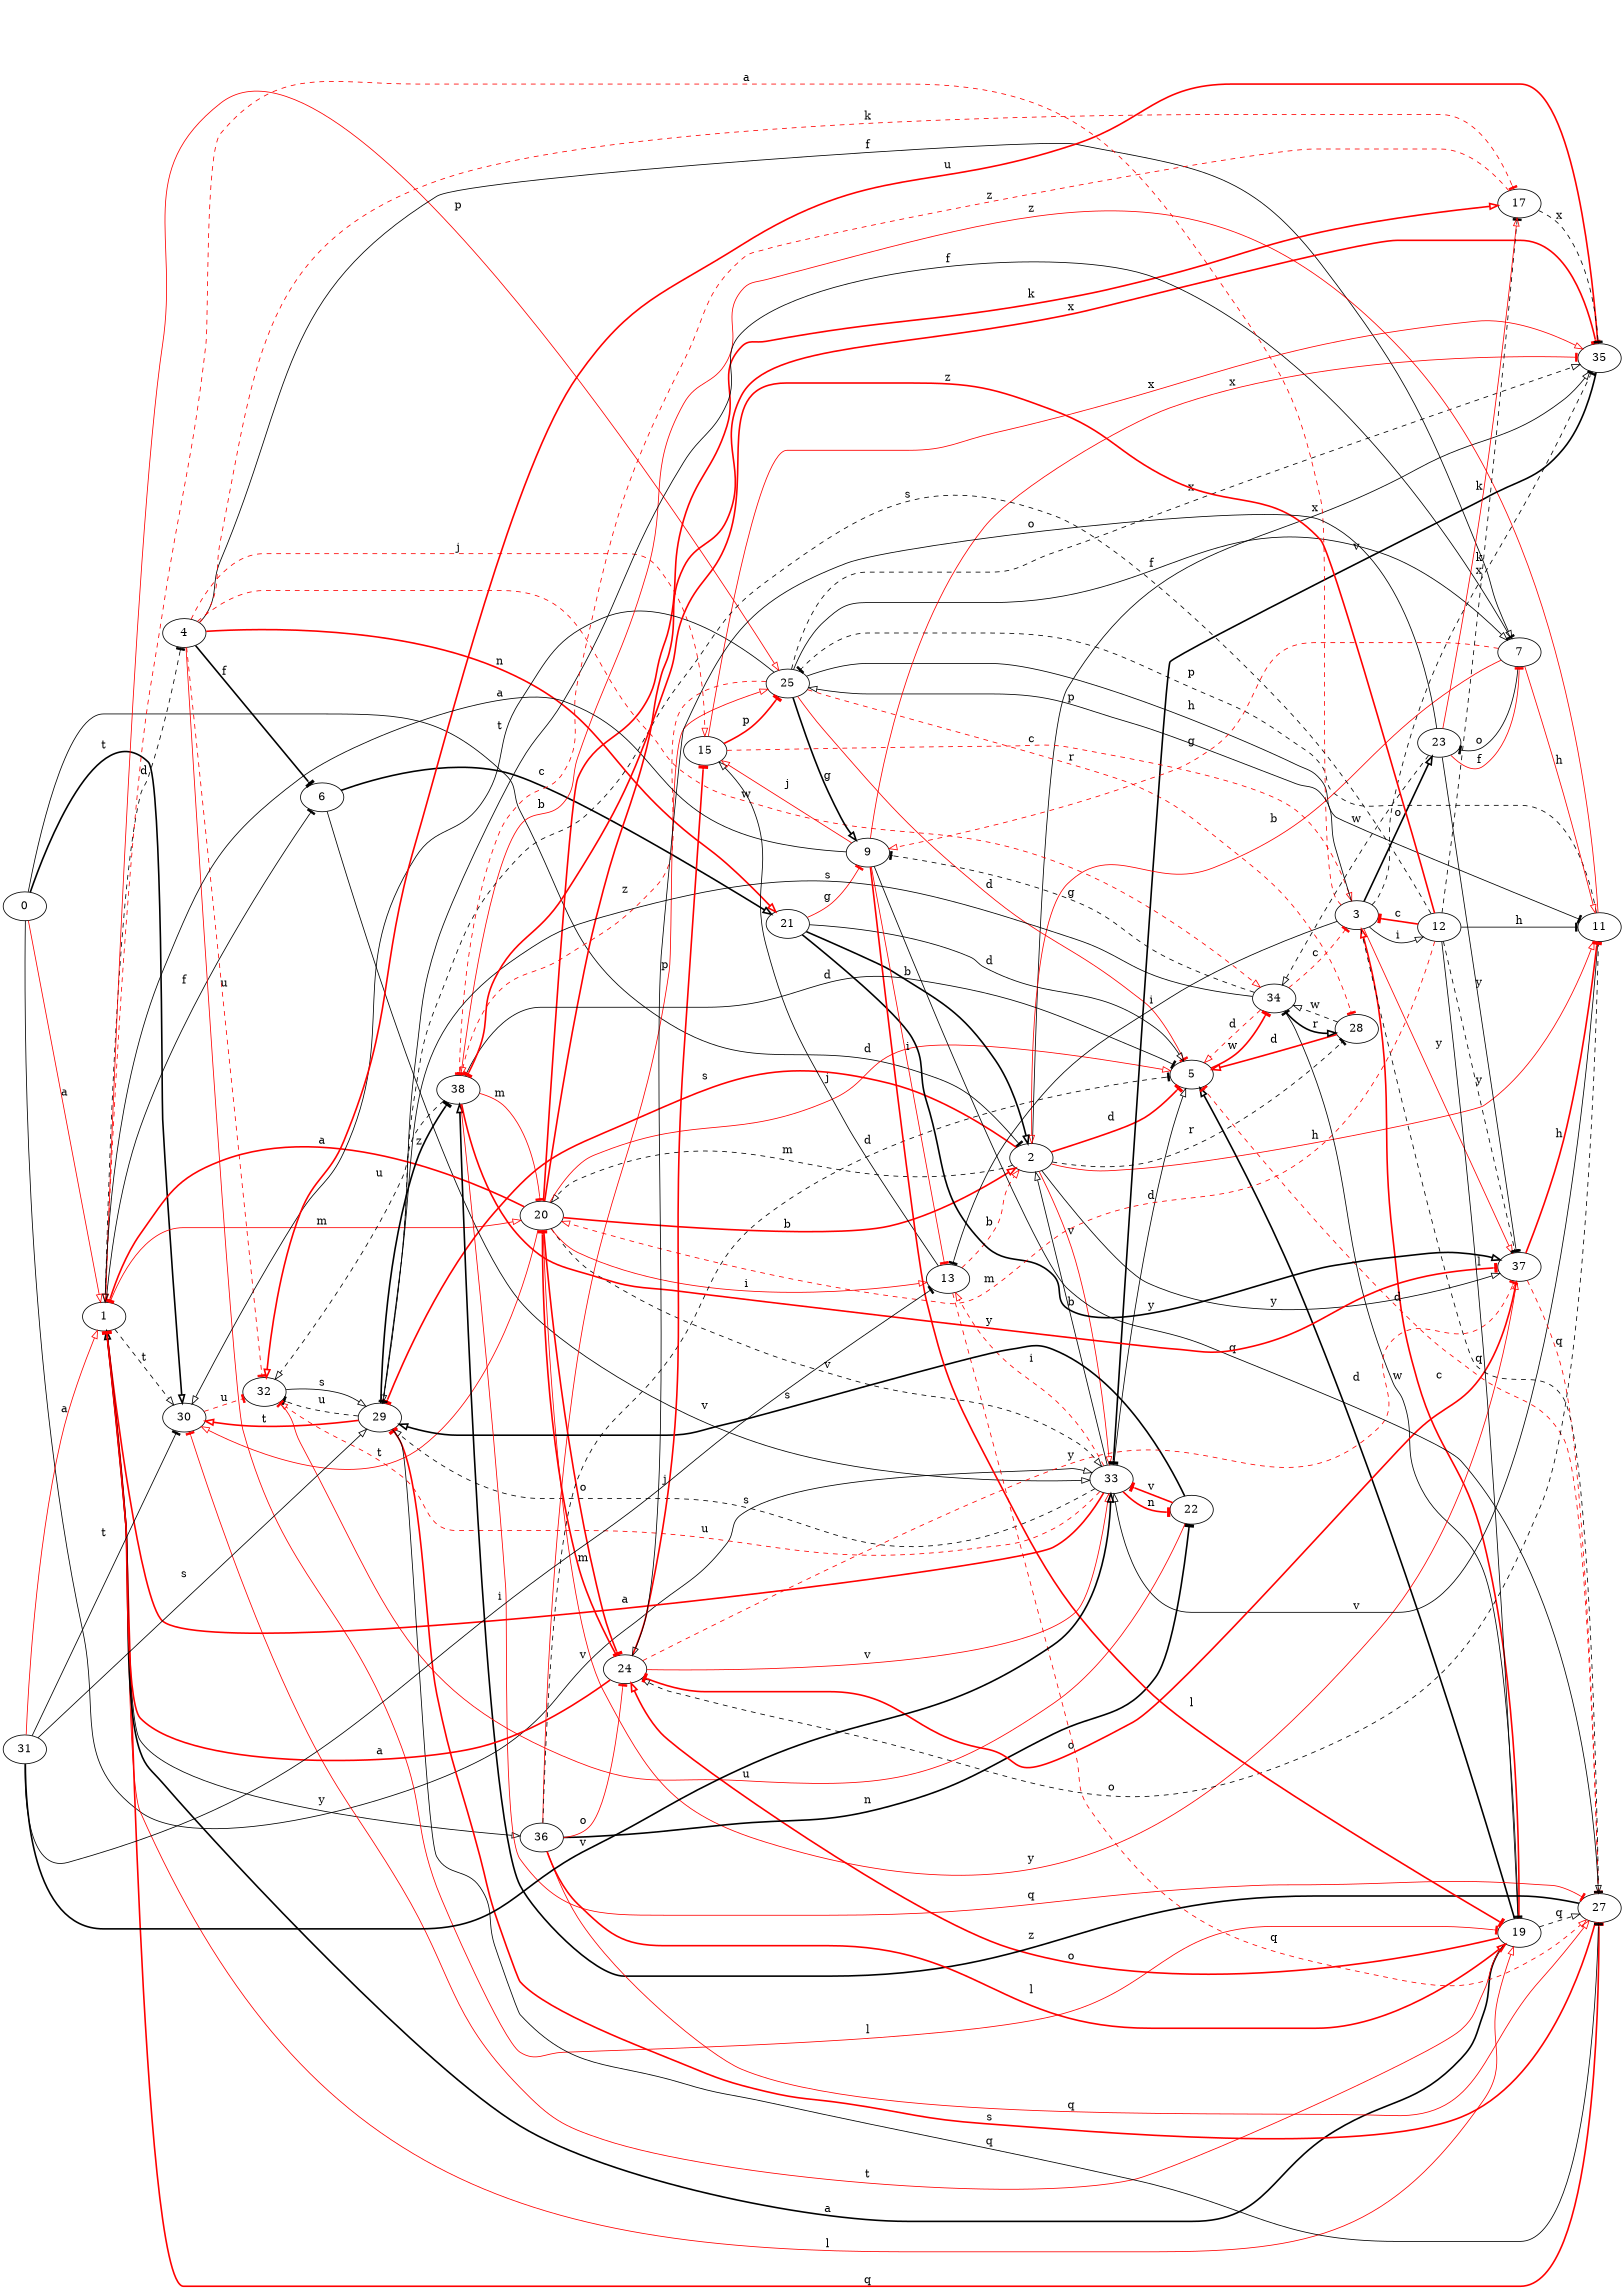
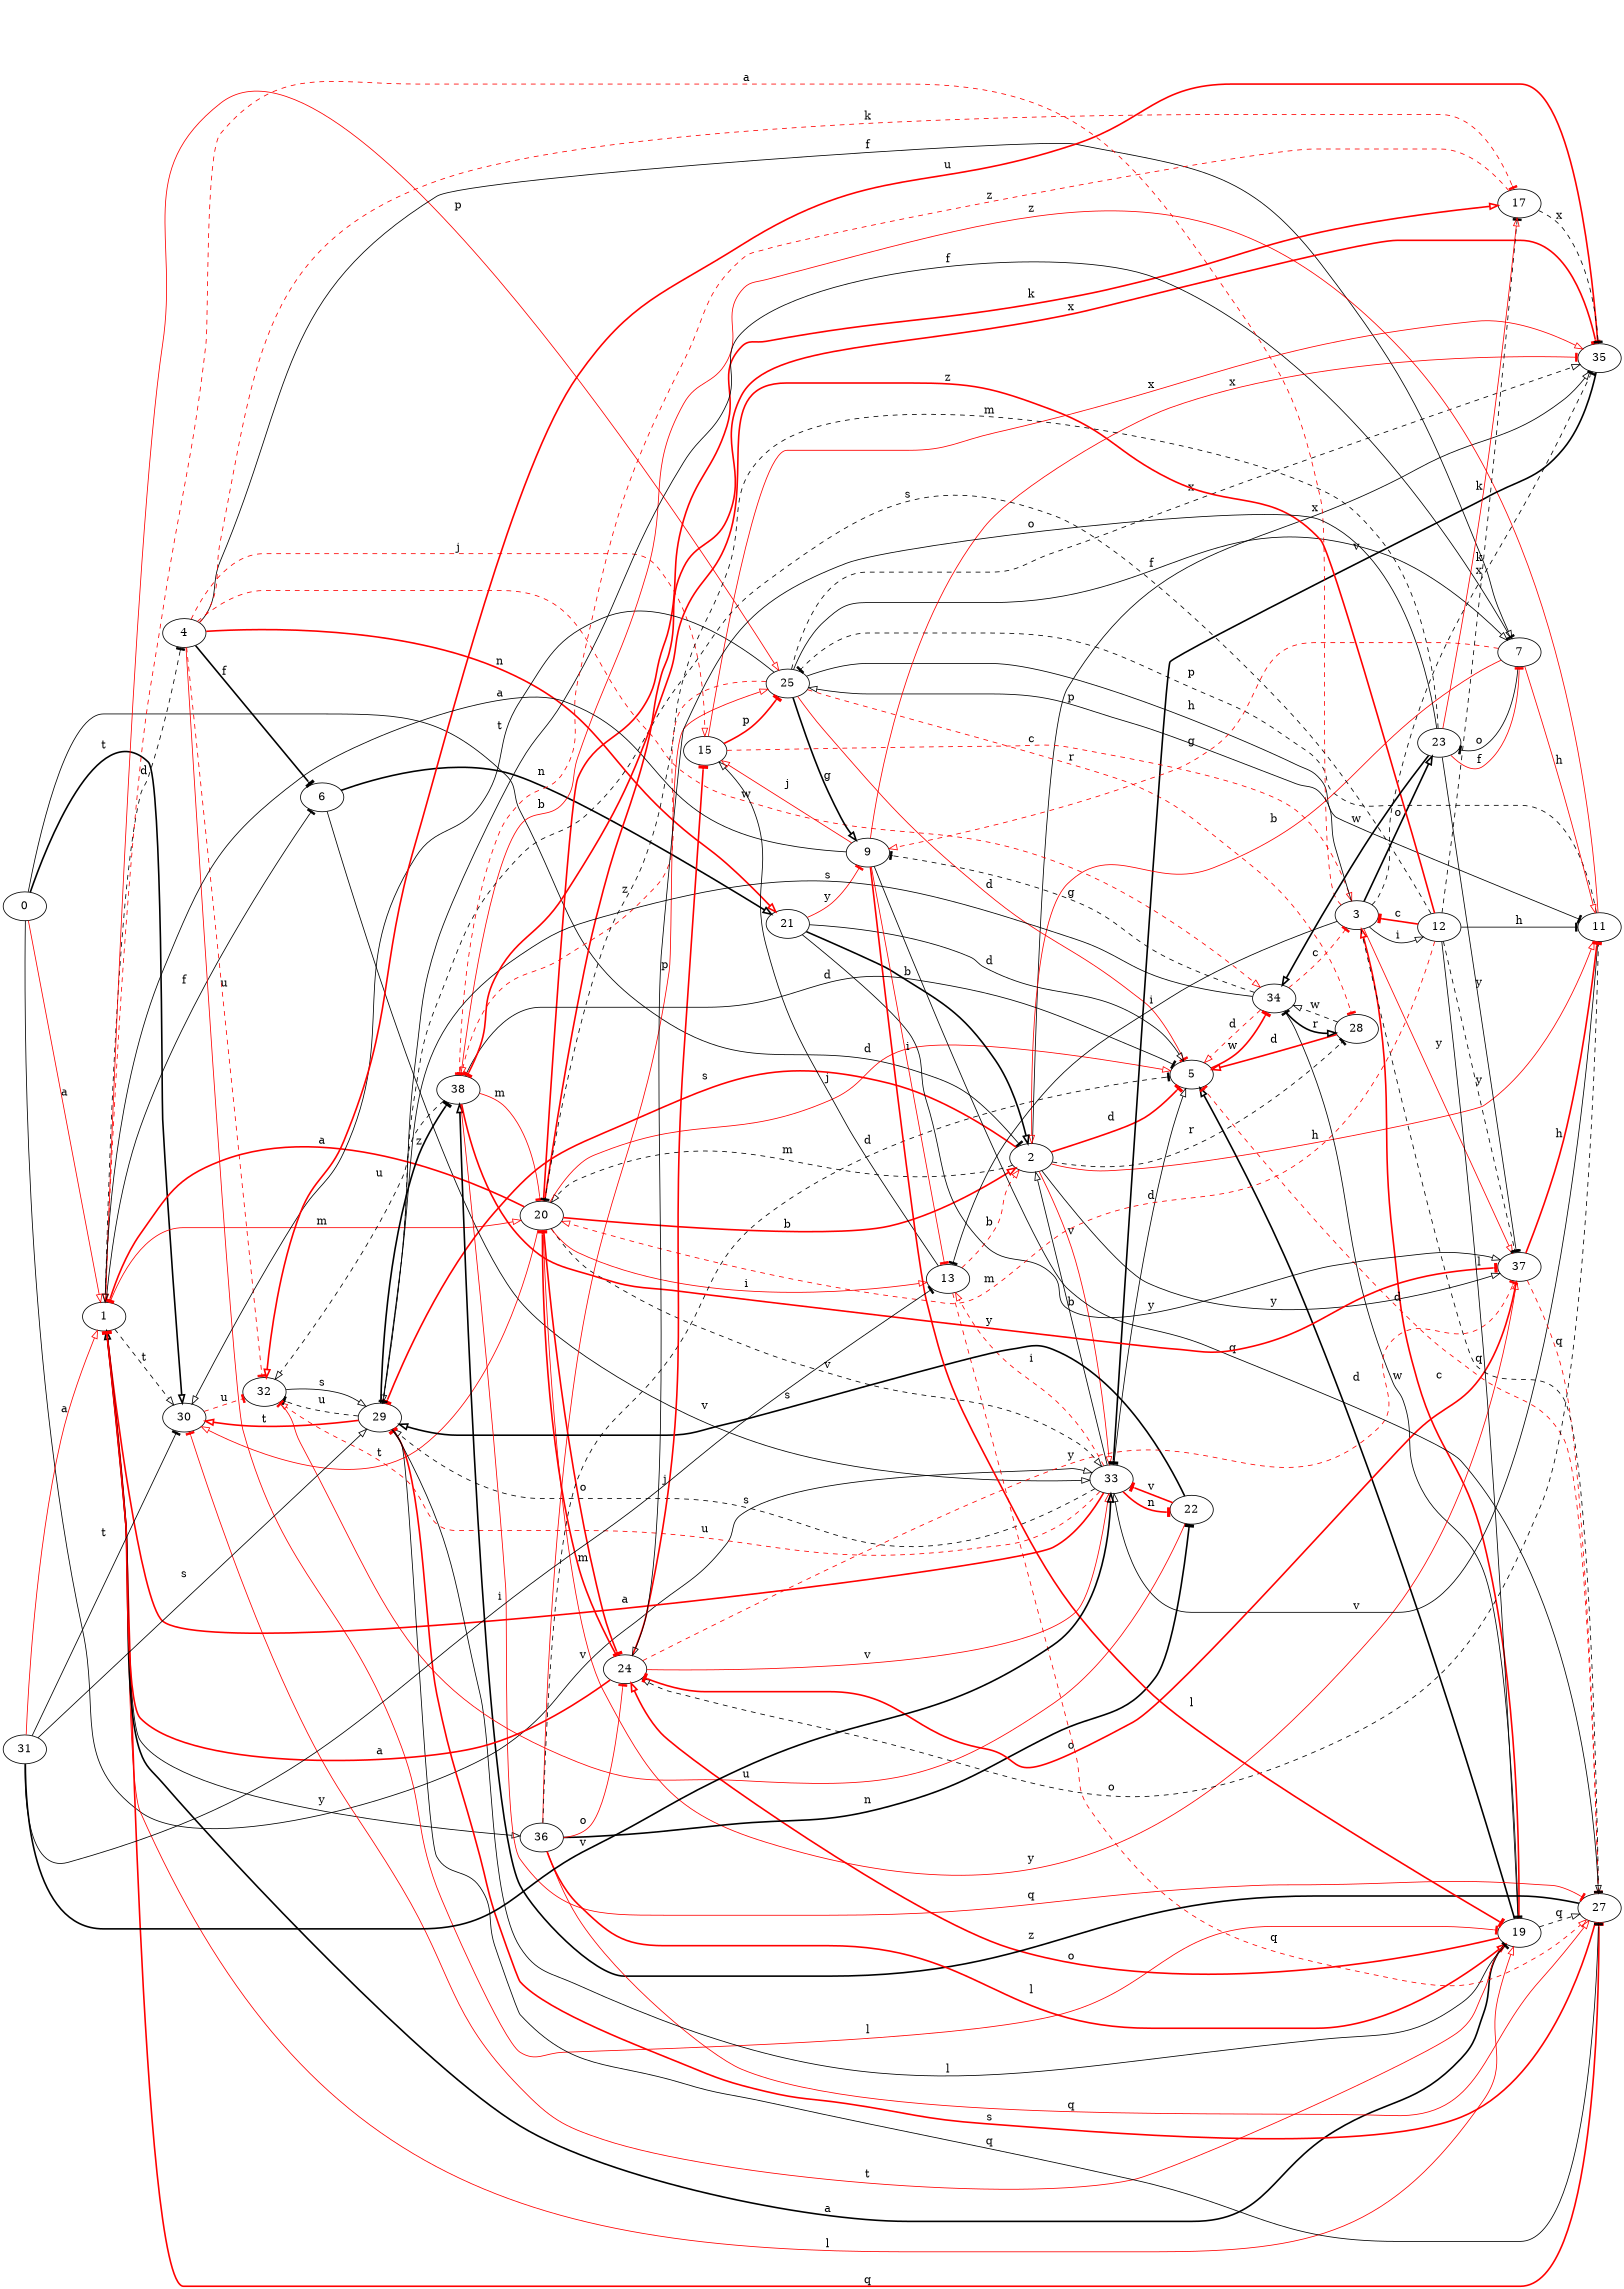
edge "23" -> "20": added, label "m"
edge "6" -> "21": label "c" -> "n"
edge "23" -> "34": style dashed -> bold
edge "21" -> "9": label "g" -> "y"
edge "21" -> "37": style bold -> solid
edge "29" -> "19": added, label "l"
